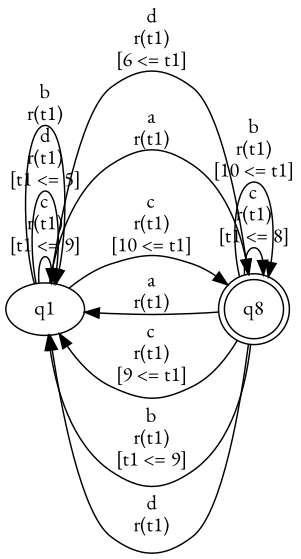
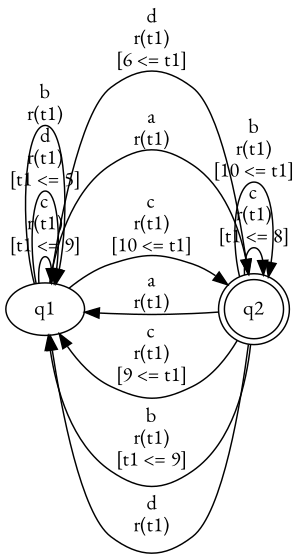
node "q8": label "q8" -> "q2"
